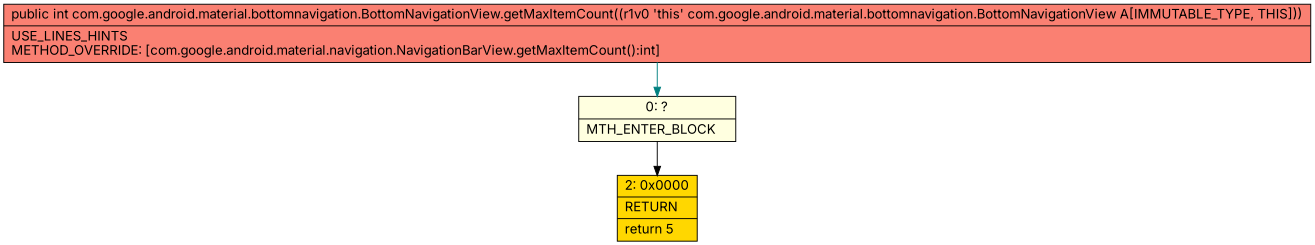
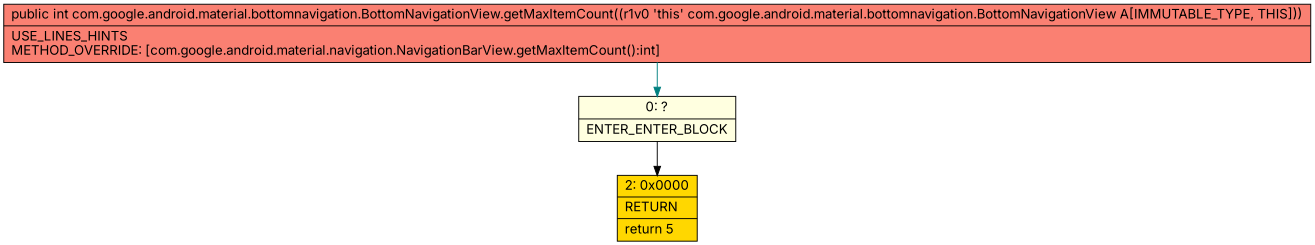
node "0: ?": text "MTH_ENTER_BLOCK" -> "ENTER_ENTER_BLOCK"
